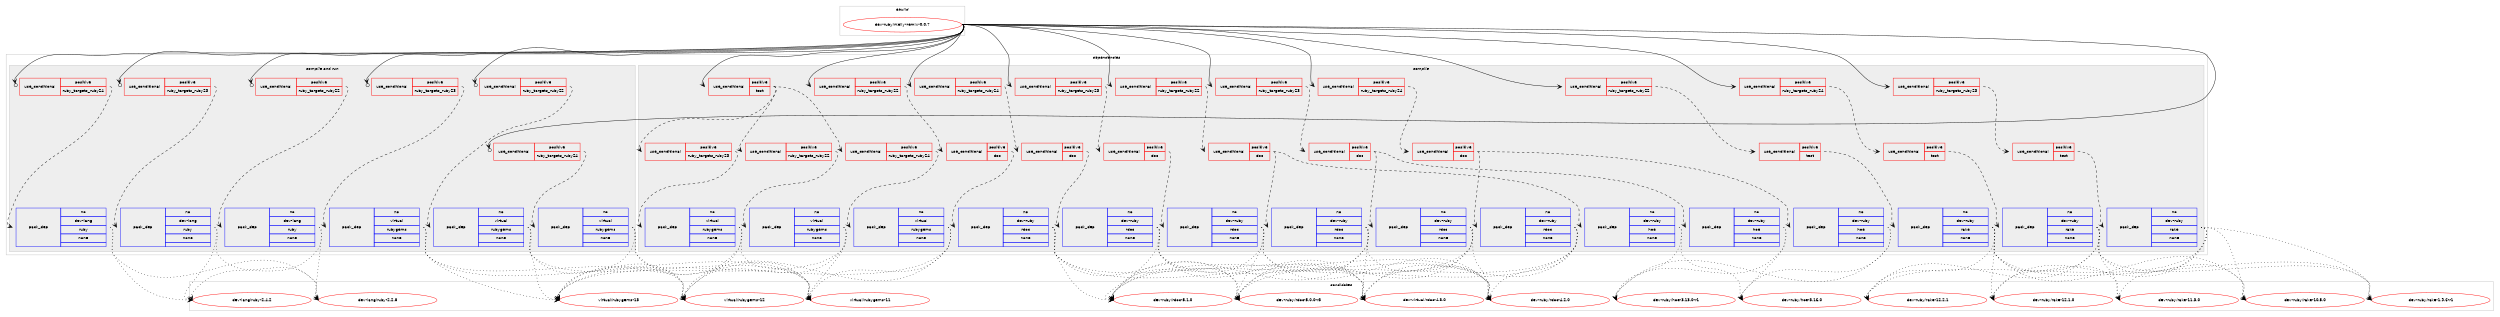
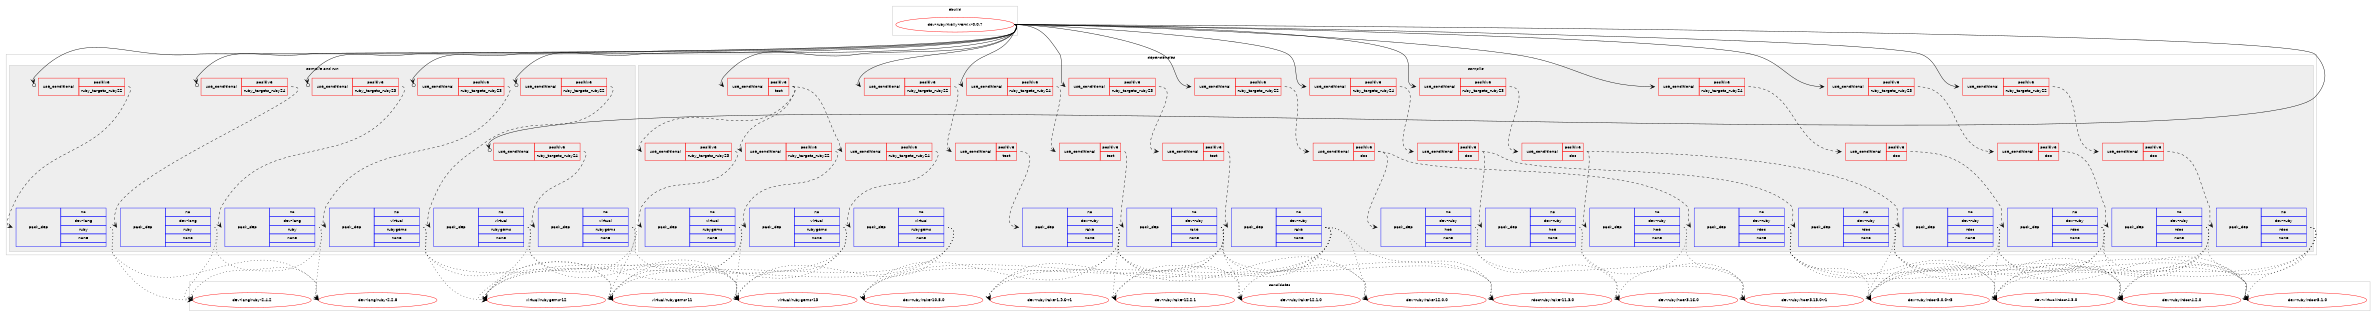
node "dev-ruby/rake-12.0.0": added
node "dev-ruby/rake-11.3.0": label "dev-ruby/rake-11.3.0" -> "rdoc-ruby/rake-11.3.0"
